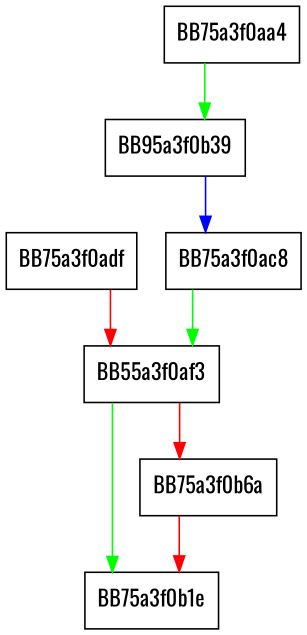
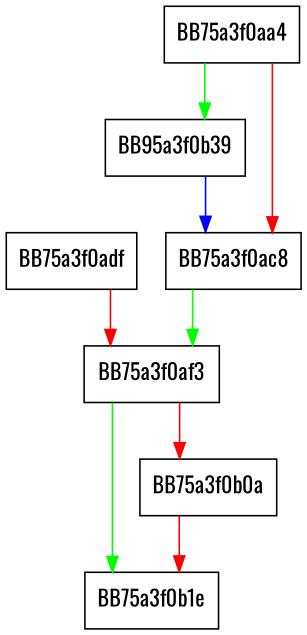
edge "BB75a3f0aa4" -> "BB75a3f0ac8": added
node "BB55a3f0af3": label "BB55a3f0af3" -> "BB75a3f0af3"
node "BB75a3f0b6a": label "BB75a3f0b6a" -> "BB75a3f0b0a"
